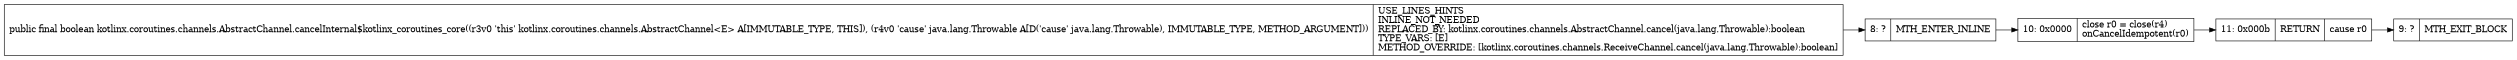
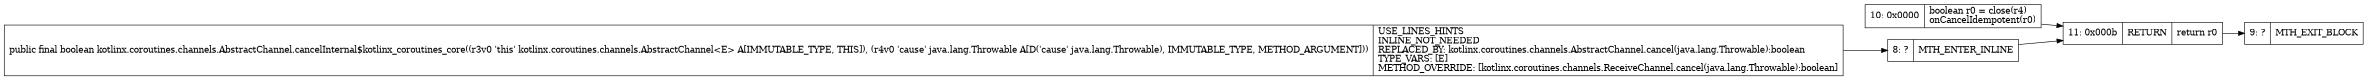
node "10: 0x0000": text "close r0 = close(r4)" -> "boolean r0 = close(r4)"
edge "8: ?" -> "10: 0x0000": now "8: ?" -> "11: 0x000b"
node "11: 0x000b": text "cause r0" -> "return r0"
